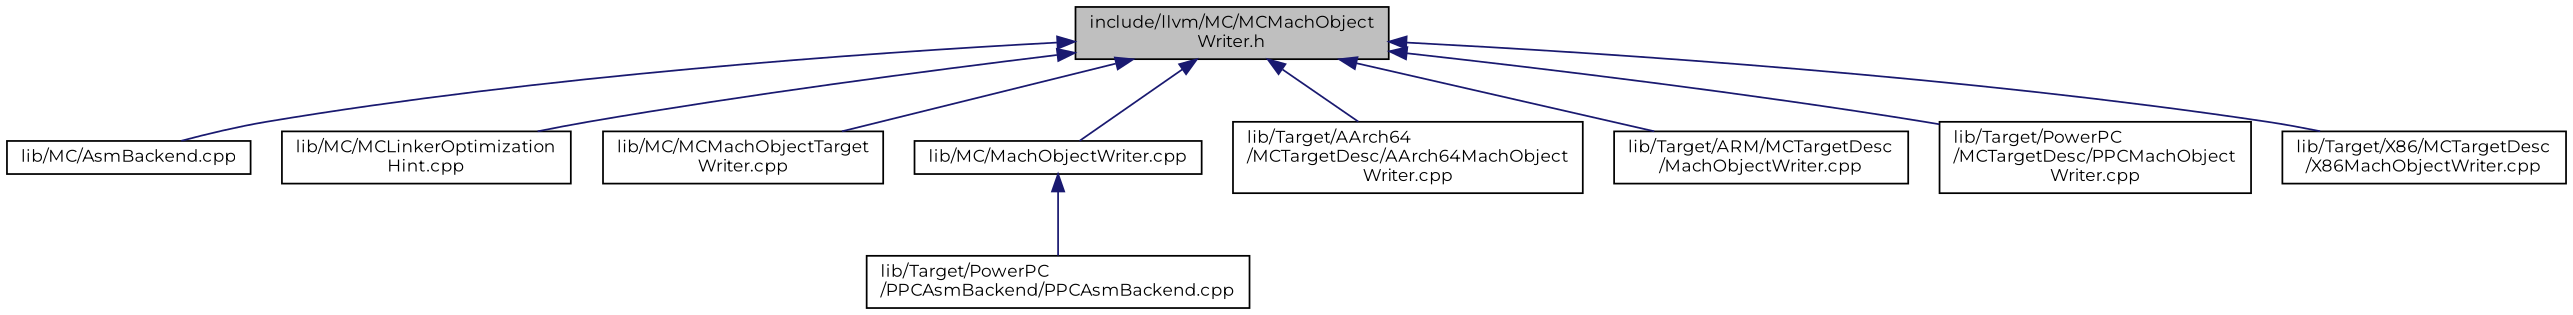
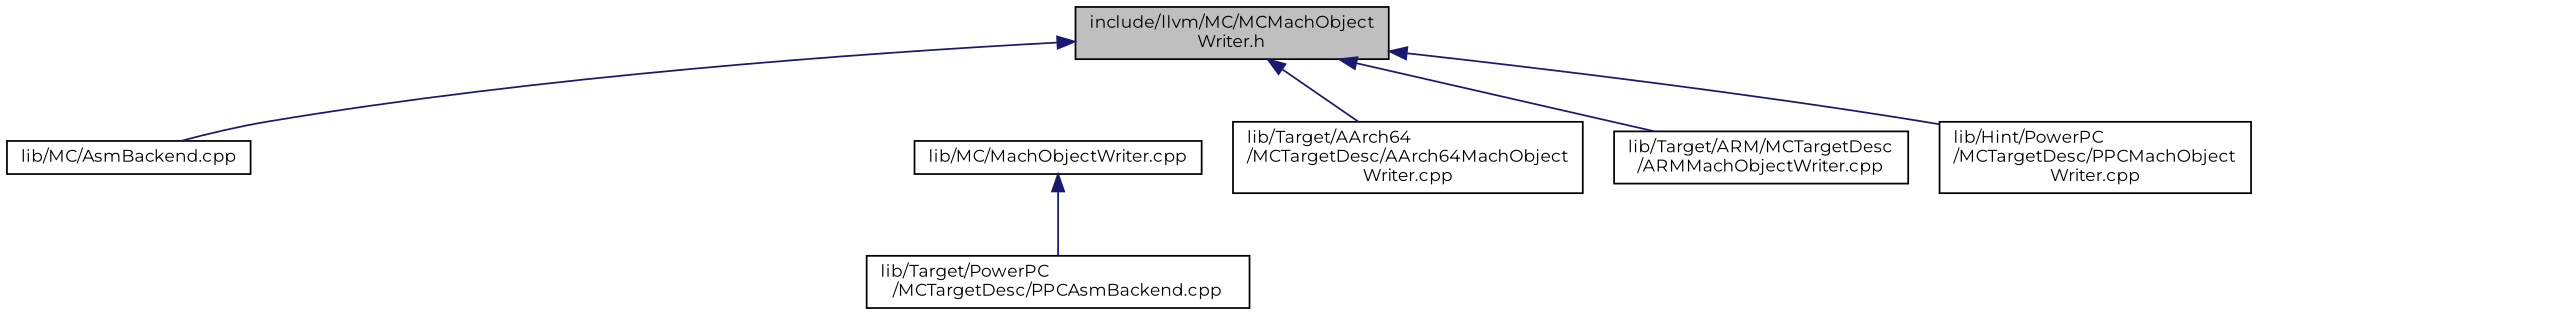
edge "lib/MC/MachObjectWriter.cpp" -> "include/llvm/MC/MCMachObject Writer.h": removed
node "lib/MC/MCLinkerOptimization Hint.cpp": removed
node "lib/MC/MCMachObjectTarget Writer.cpp": removed
node "lib/Target/ARM/MCTargetDesc /MachObjectWriter.cpp": label "lib/Target/ARM/MCTargetDesc /MachObjectWriter.cpp" -> "lib/Target/ARM/MCTargetDesc /ARMMachObjectWriter.cpp"
node "lib/Target/PowerPC /MCTargetDesc/PPCMachObject Writer.cpp": label "lib/Target/PowerPC /MCTargetDesc/PPCMachObject Writer.cpp" -> "lib/Hint/PowerPC /MCTargetDesc/PPCMachObject Writer.cpp"
node "lib/Target/X86/MCTargetDesc /X86MachObjectWriter.cpp": removed
node "lib/Target/PowerPC /PPCAsmBackend/PPCAsmBackend.cpp": label "lib/Target/PowerPC /PPCAsmBackend/PPCAsmBackend.cpp" -> "lib/Target/PowerPC /MCTargetDesc/PPCAsmBackend.cpp"
